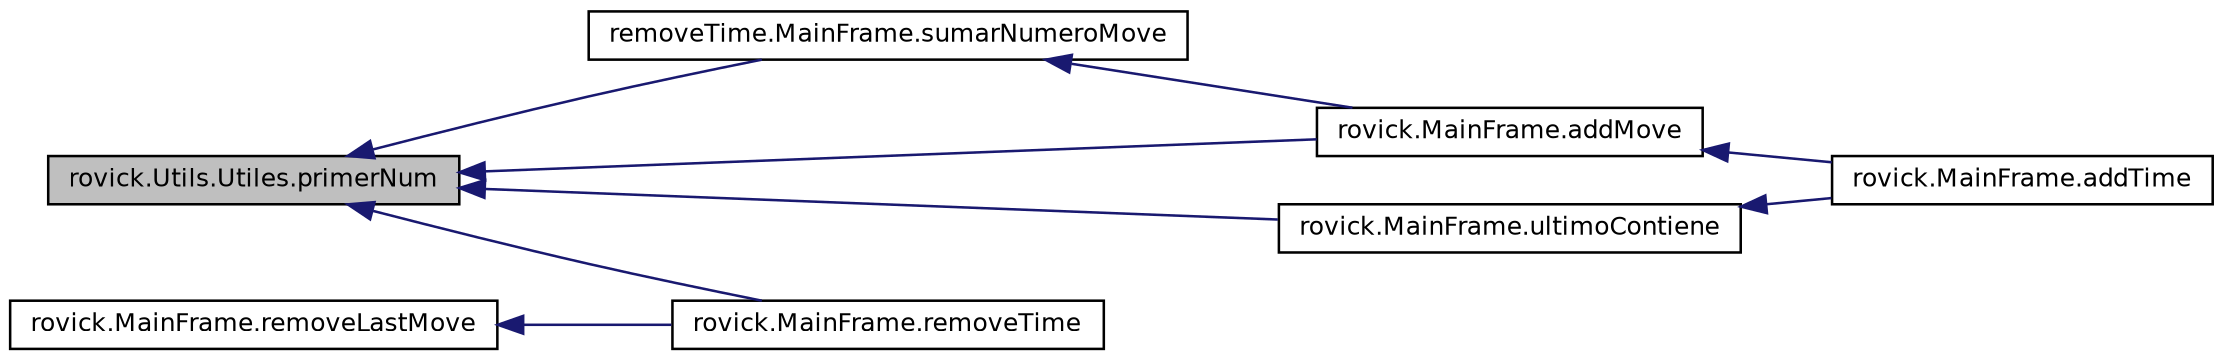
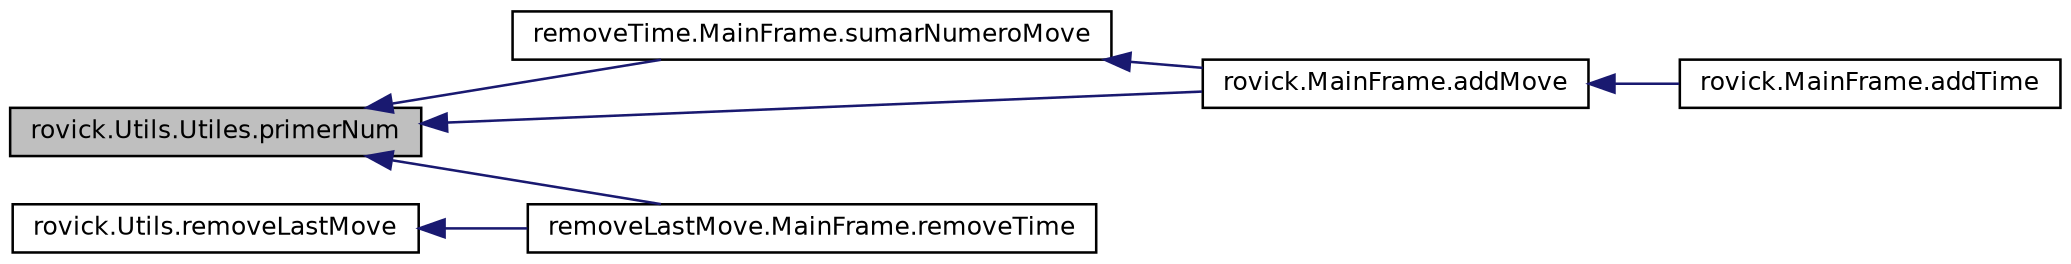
node "rovick.MainFrame.ultimoContiene": removed
node "rovick.MainFrame.removeLastMove": label "rovick.MainFrame.removeLastMove" -> "rovick.Utils.removeLastMove"
node "rovick.MainFrame.removeTime": label "rovick.MainFrame.removeTime" -> "removeLastMove.MainFrame.removeTime"
